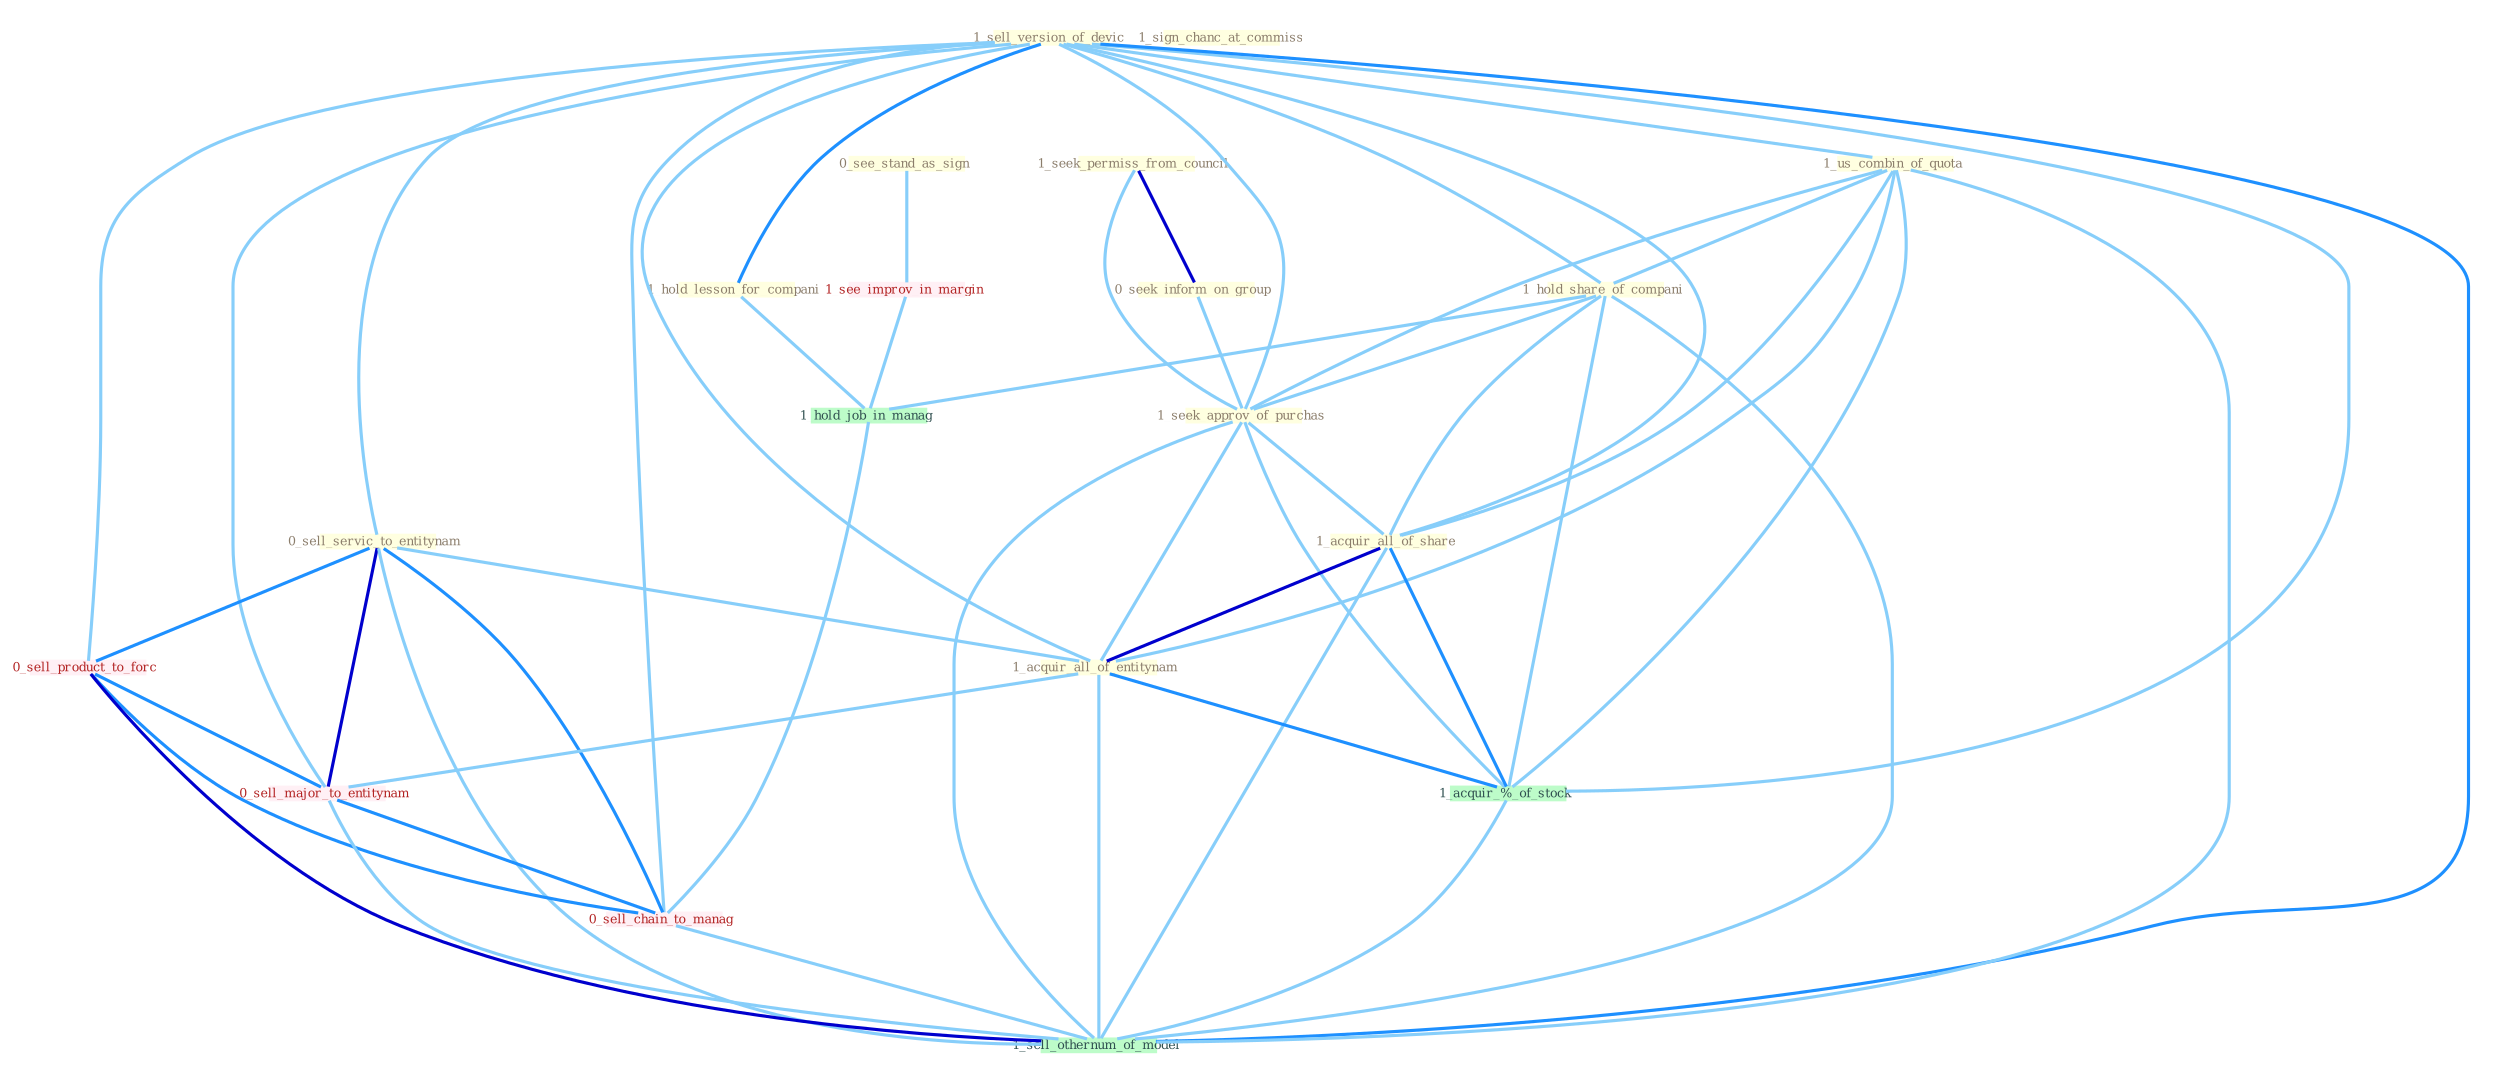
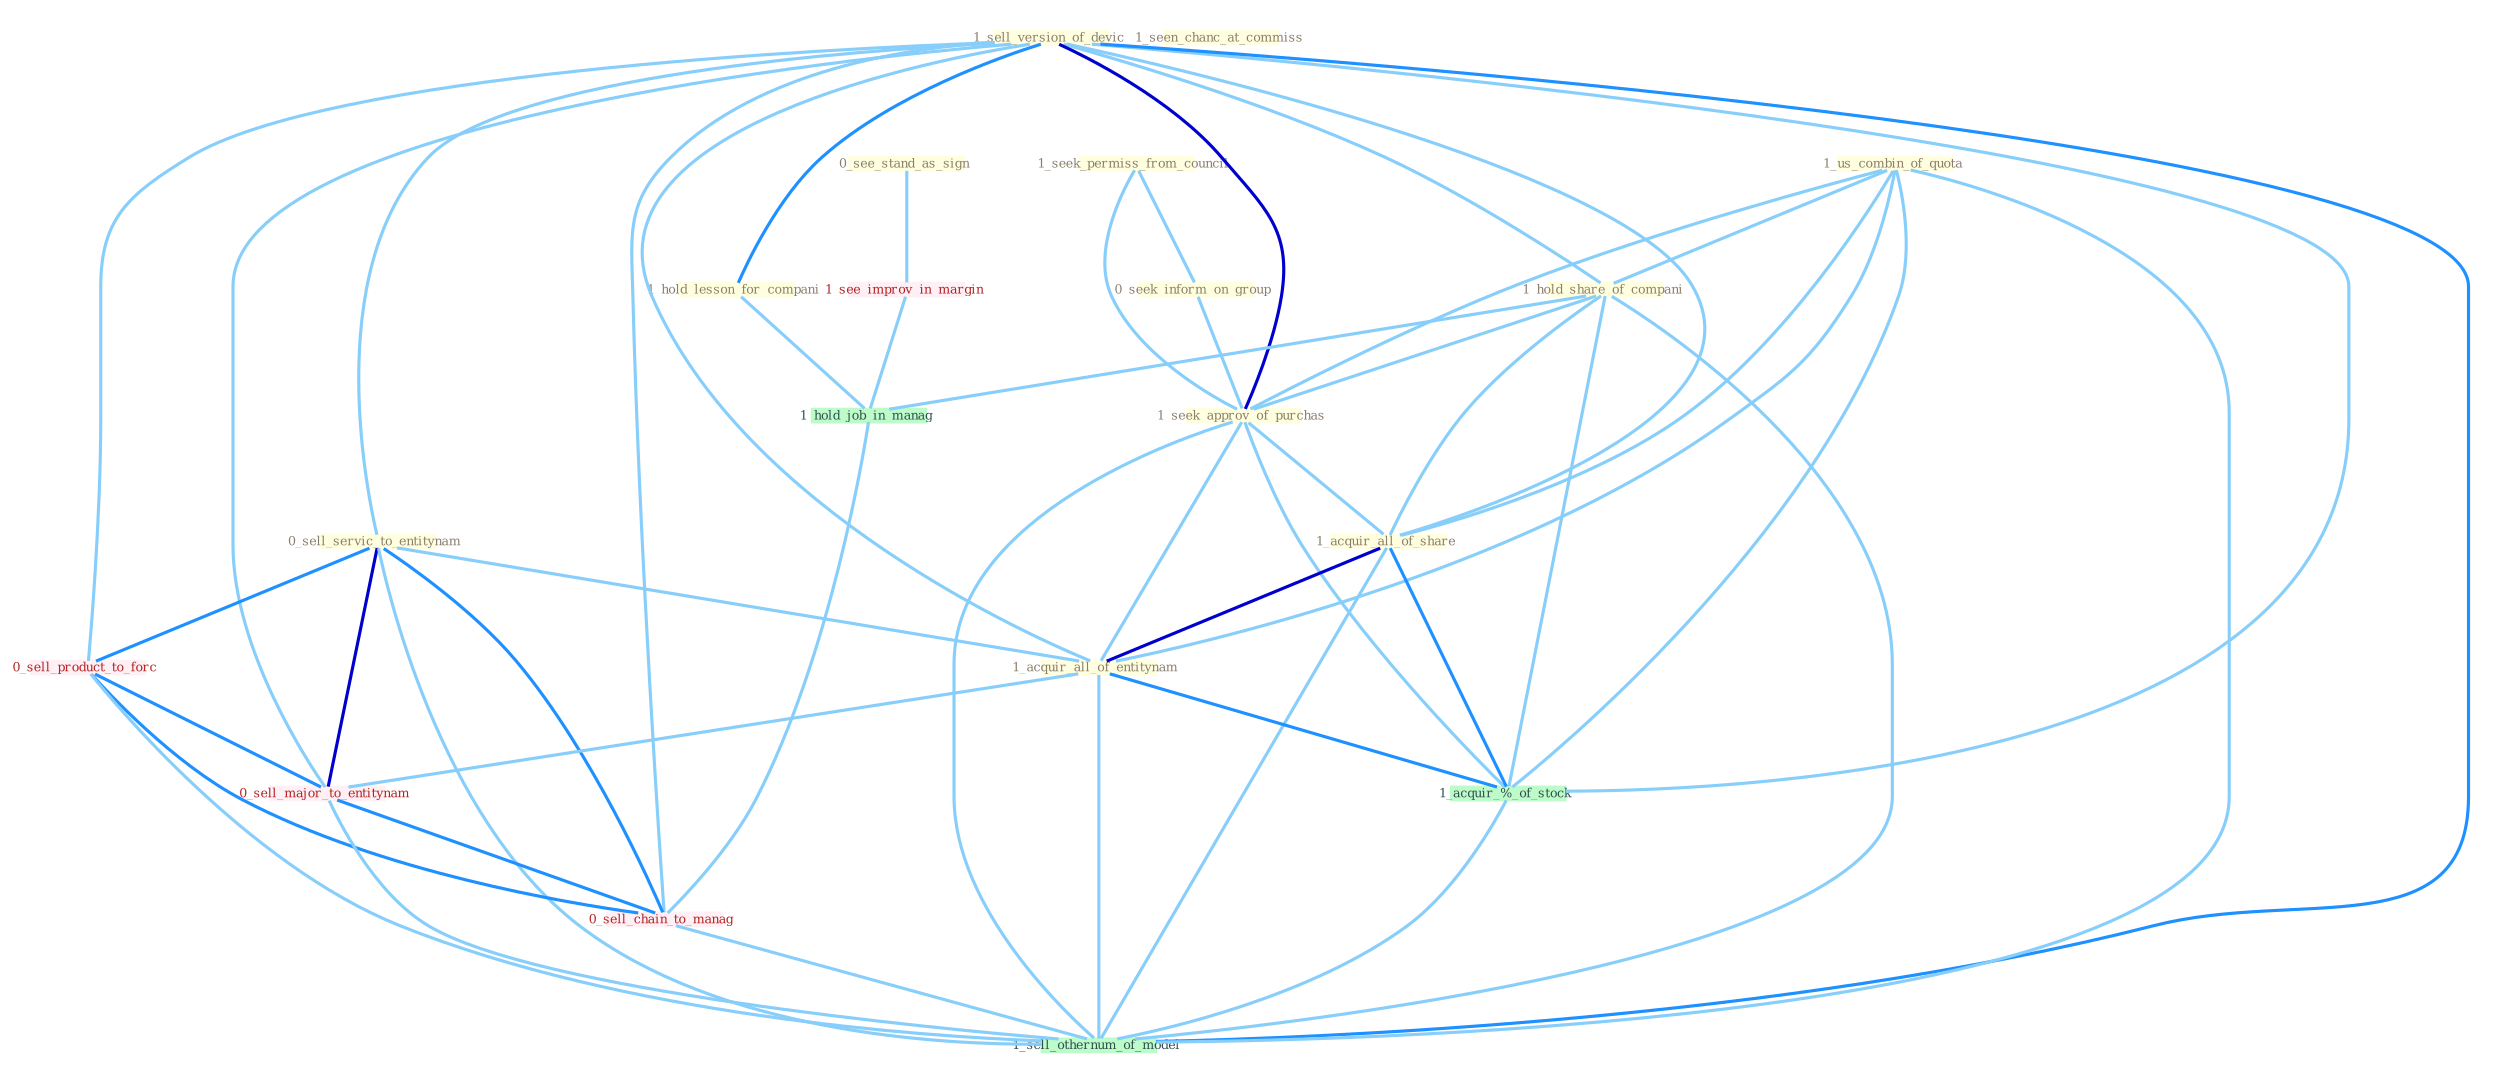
node "1_sign_chanc_at_commiss": label "1_sign_chanc_at_commiss" -> "1_seen_chanc_at_commiss"
edge "1_sell_version_of_devic" -- "1_us_combin_of_quota": removed
edge "1_sell_version_of_devic" -- "1_seek_approv_of_purchas": color #87cefa -> #0000cd
edge "1_seek_permiss_from_council" -- "0_seek_inform_on_group": color #0000cd -> #87cefa
edge "0_sell_product_to_forc" -- "1_sell_othernum_of_model": color #0000cd -> #87cefa
